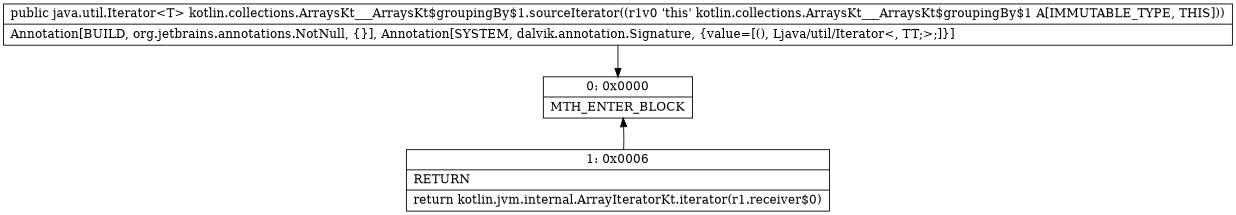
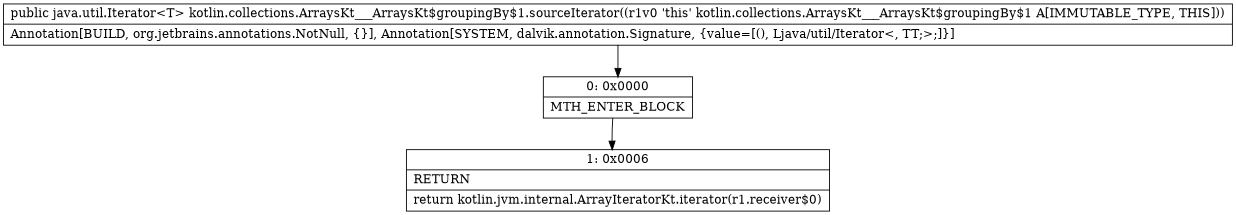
edge "1: 0x0006" -> "0: 0x0000": reversed
